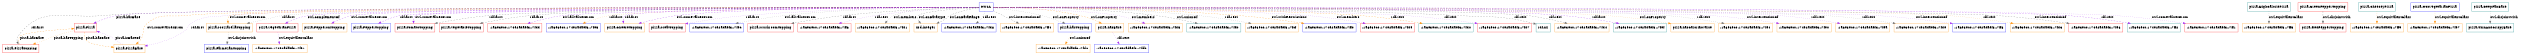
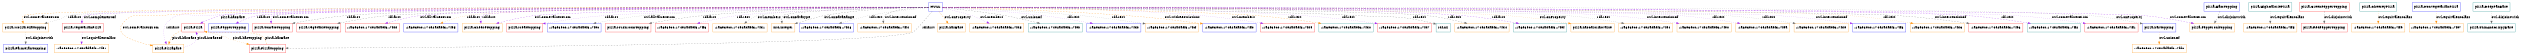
node "pizza:HamTopping": added
edge "pizza:hasBase" -> "-1a6e3ec0:174e2adaef3:-7fdb": now "NULL" -> "-1a6e3ec0:174e2adaef3:-7fdb"
